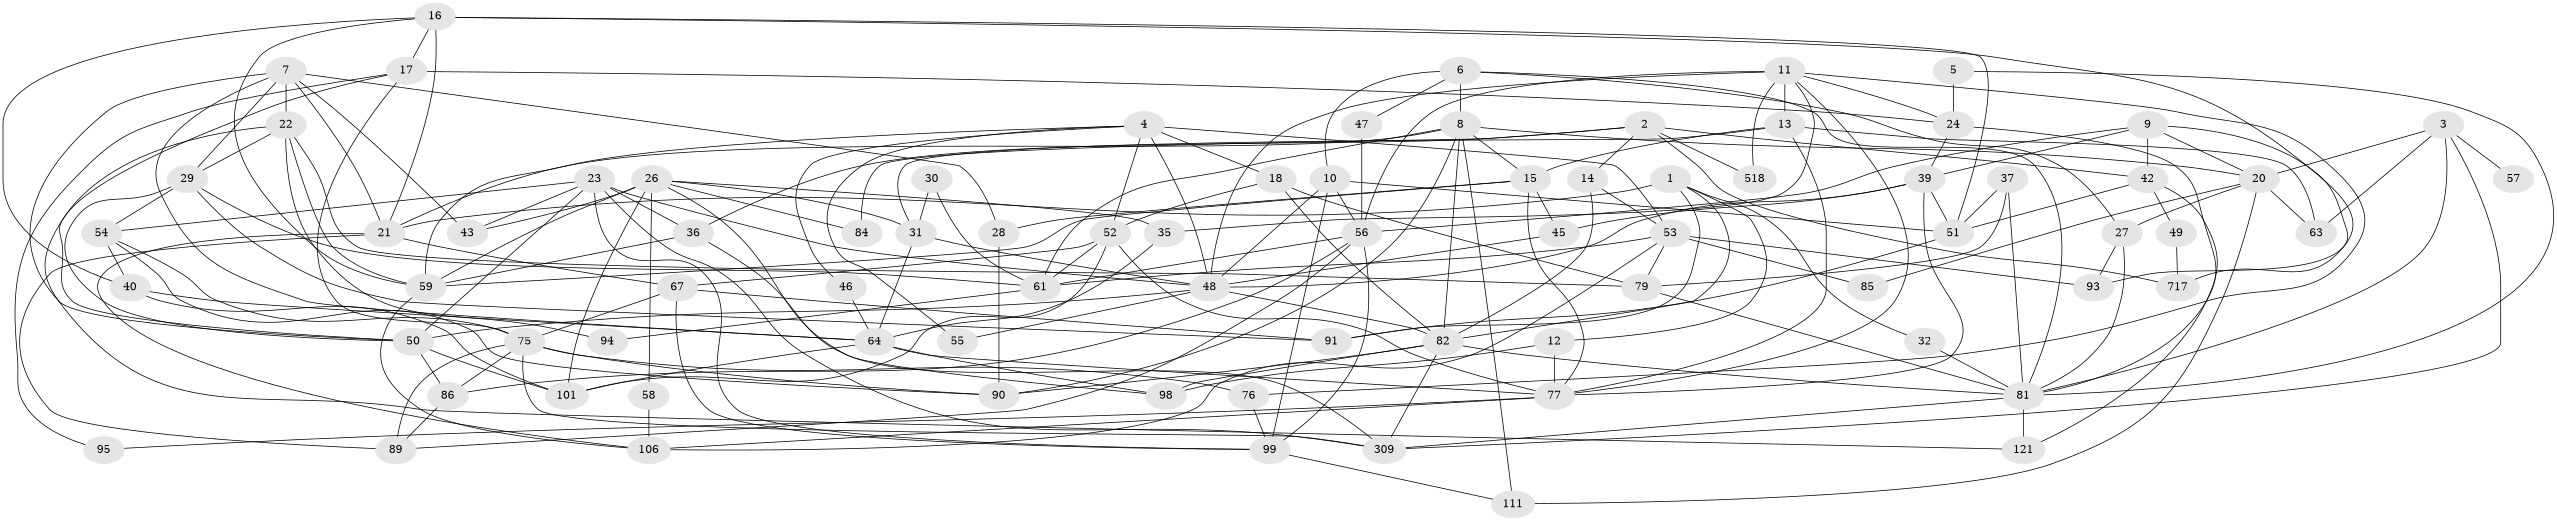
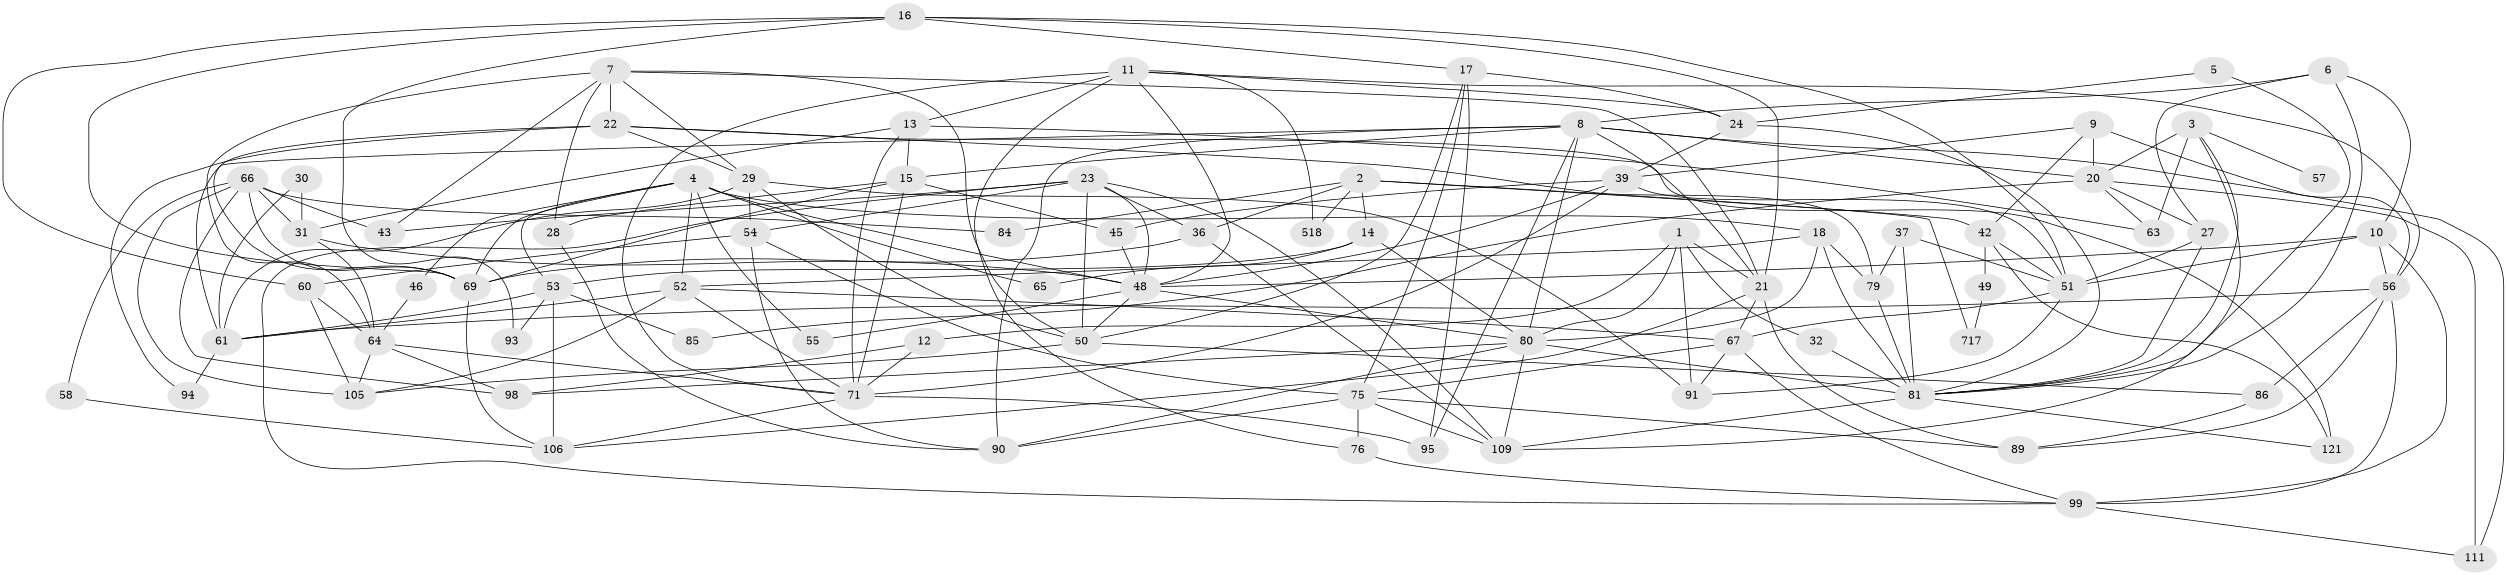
node "47": removed
node "26": label "26" -> "66"
edge "9" -- "717": removed
node "35": removed
edge "53" -- "79": removed
edge "27" -- "93": now "27" -- "51"
node "40": label "40" -> "60"
node "59": label "59" -> "69"
node "65": added
edge "8" -- "95": added
edge "18" -- "81": added
edge "51" -- "67": added
node "82": label "82" -> "80"
edge "75" -- "86": removed
node "101": label "101" -> "105"
node "77": label "77" -> "71"
node "309": label "309" -> "109"
